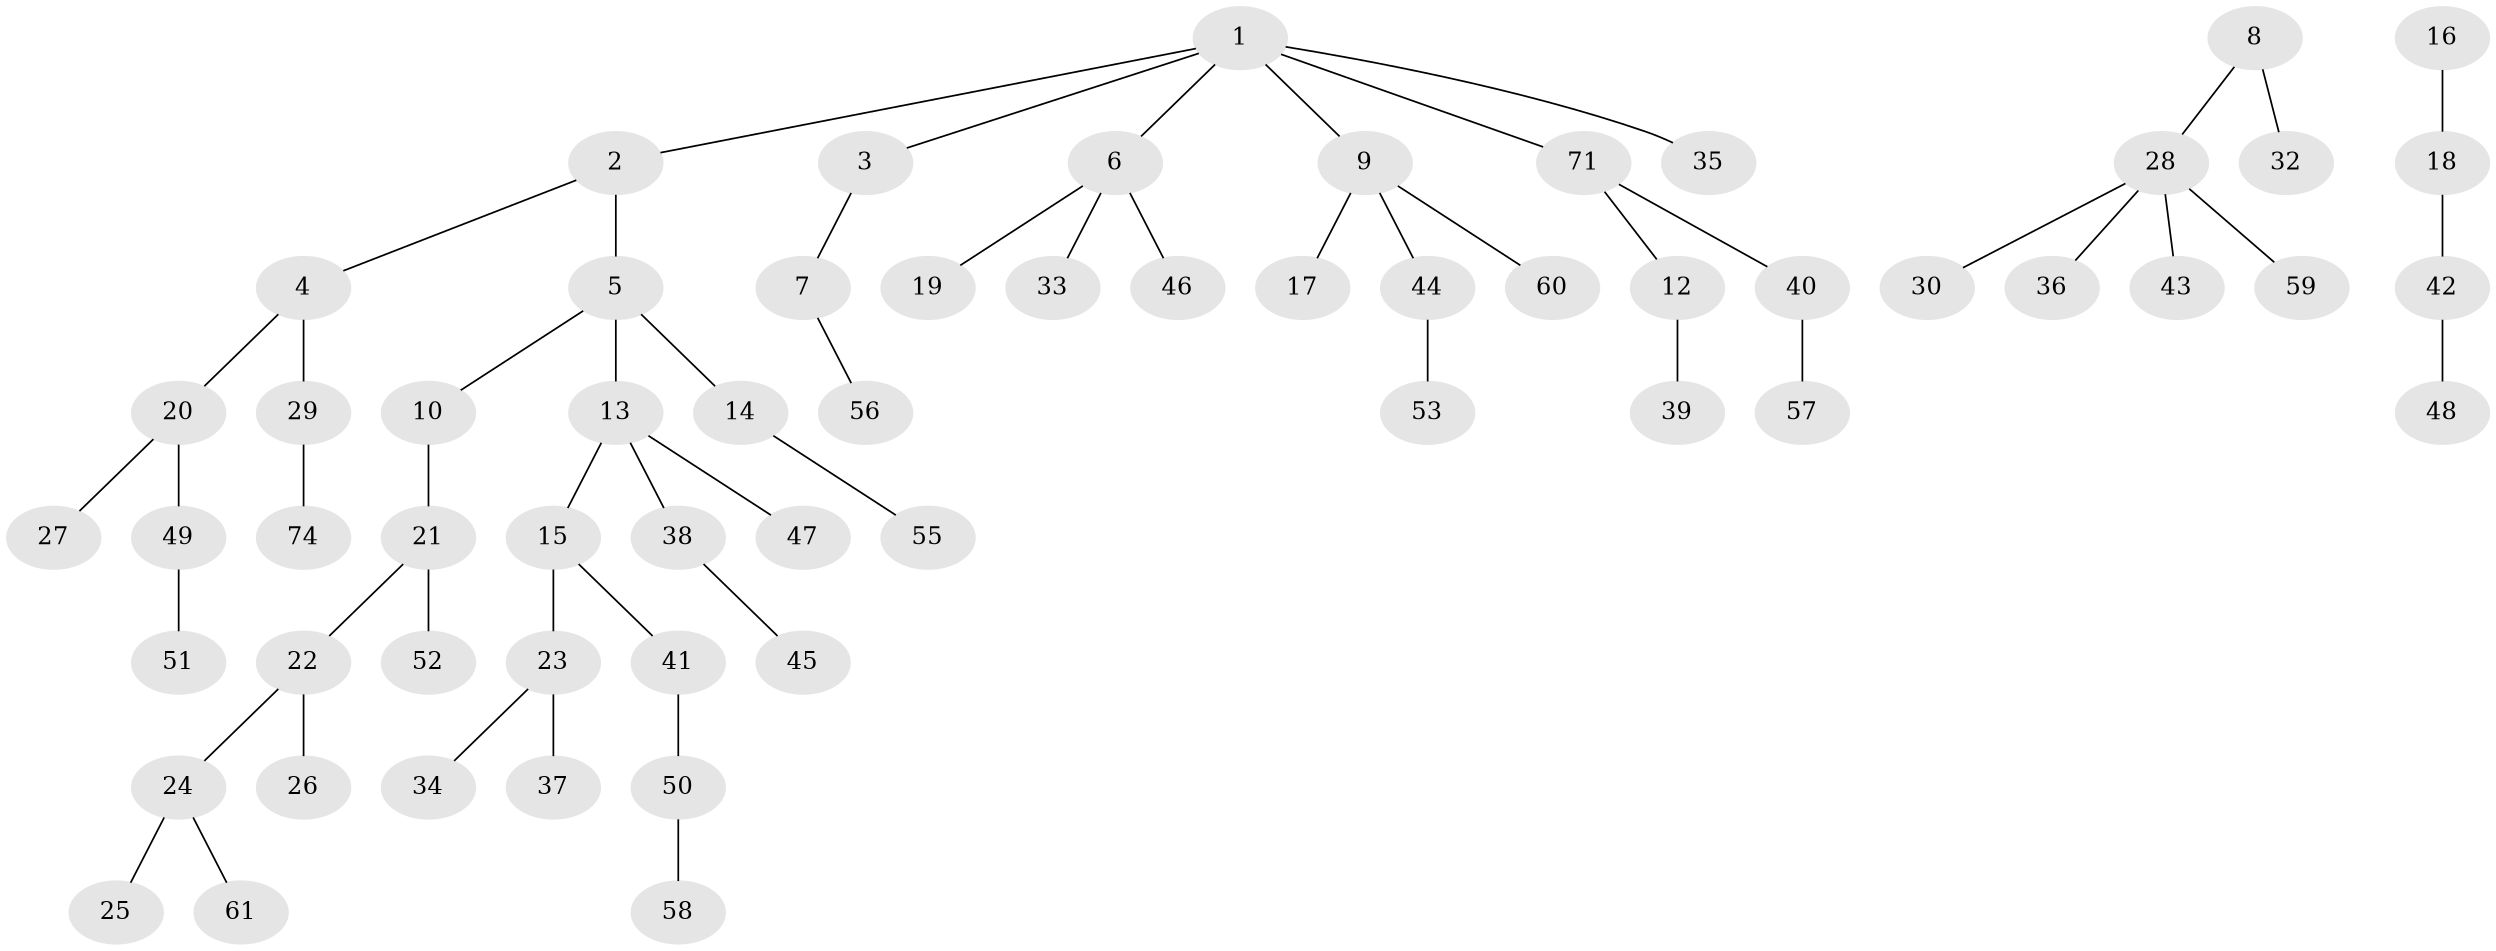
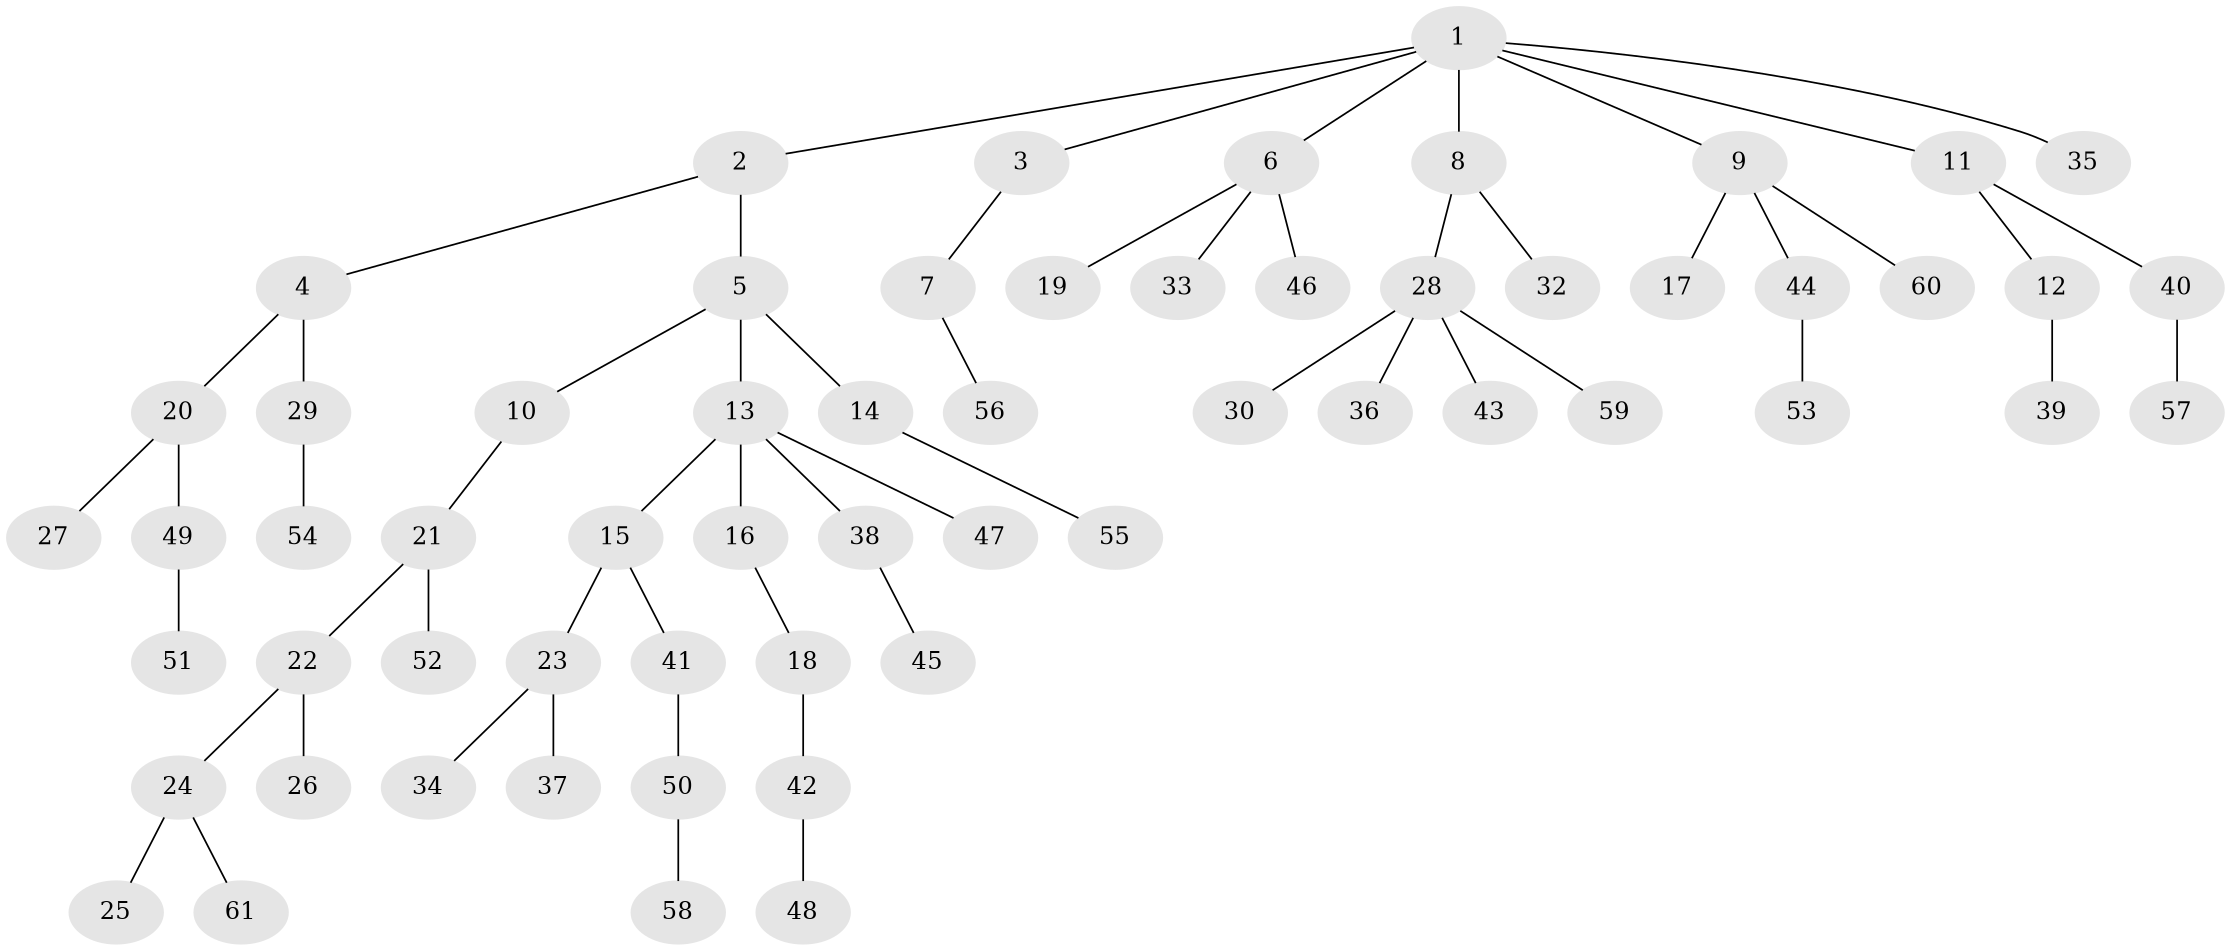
edge "1" -- "8": added
node "71": label "71" -> "11"
edge "13" -- "16": added
node "74": label "74" -> "54"
